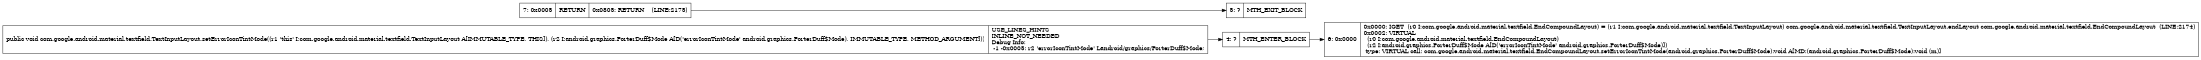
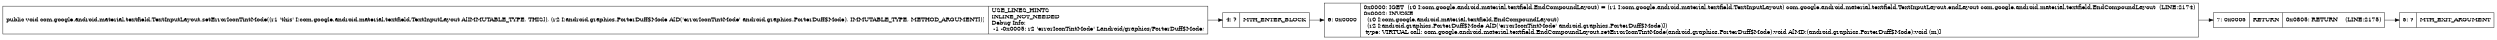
node "5: ?": text "MTH_EXIT_BLOCK" -> "MTH_EXIT_ARGUMENT"
edge "6: 0x0000" -> "7: 0x0005": added
node "6: 0x0000": text "0x0002: VIRTUAL" -> "0x0002: INVOKE"
